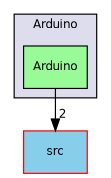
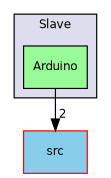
cluster "Arduino": label "Arduino" -> "Slave"
